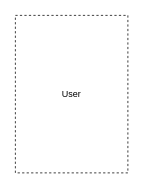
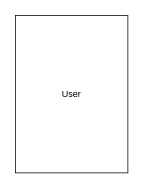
node "User": style dashed -> solid
